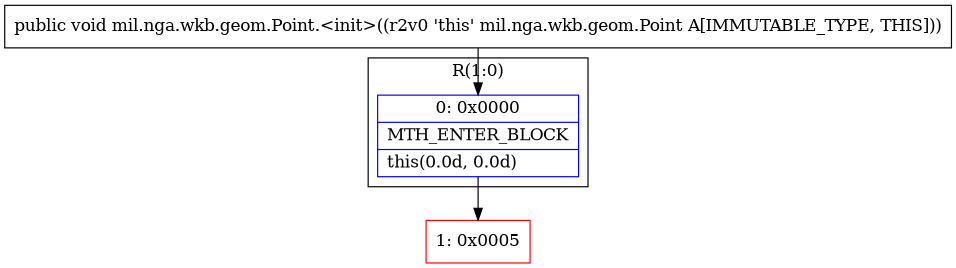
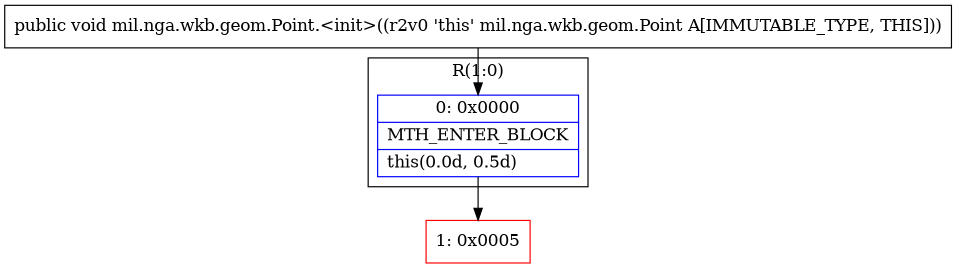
node "0: 0x0000": text "this(0.0d, 0.0d)" -> "this(0.0d, 0.5d)"
